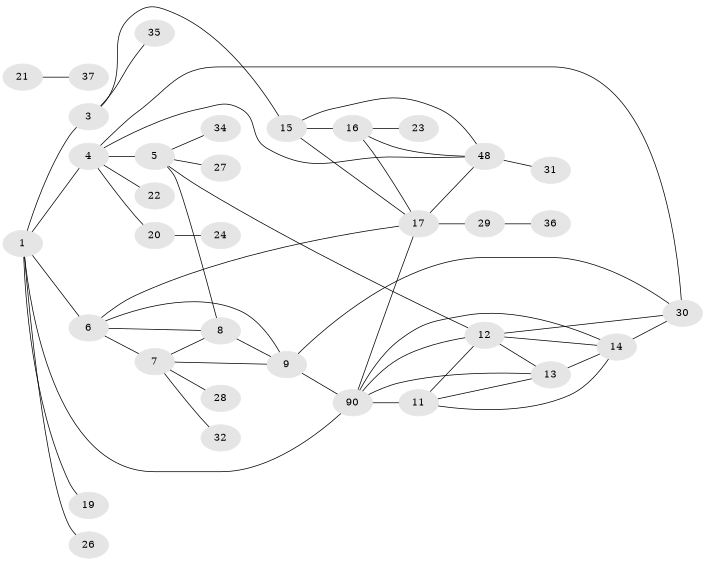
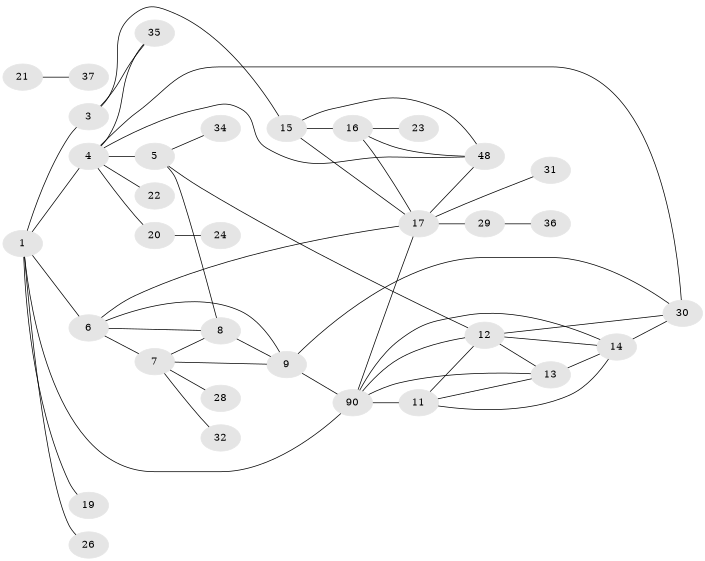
edge "35" -- "4": added
edge "48" -- "31": now "17" -- "31"
node "27": removed
